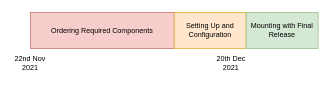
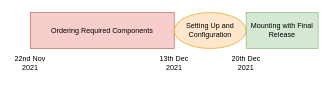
node "Setting Up and Configuration": shape rectangle -> ellipse
node "13th Dec 2021": added
node "20th Dec 2021": moved (231, 63) -> (246, 63)
